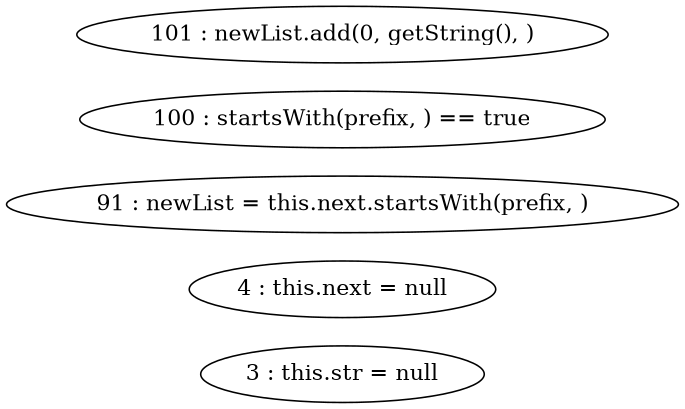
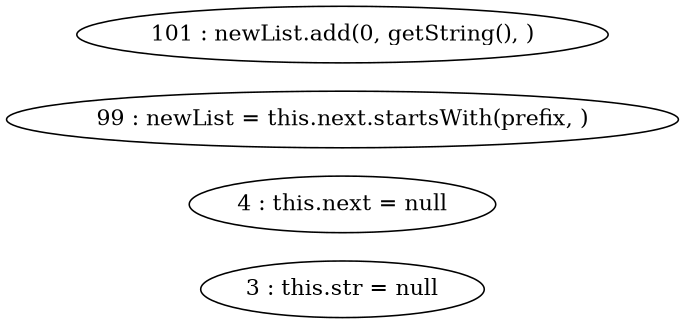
node "100 : startsWith(prefix, ) == true": removed
node "91 : newList = this.next.startsWith(prefix, )": label "91 : newList = this.next.startsWith(prefix, )" -> "99 : newList = this.next.startsWith(prefix, )"
